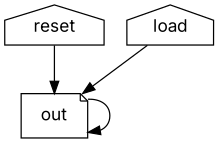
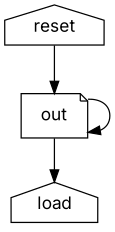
edge "load" -> "out": reversed
